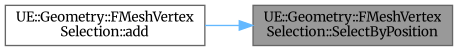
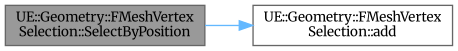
edge "UE::Geometry::FMeshVertex Selection::add" -> "UE::Geometry::FMeshVertex Selection::SelectByPosition": reversed
